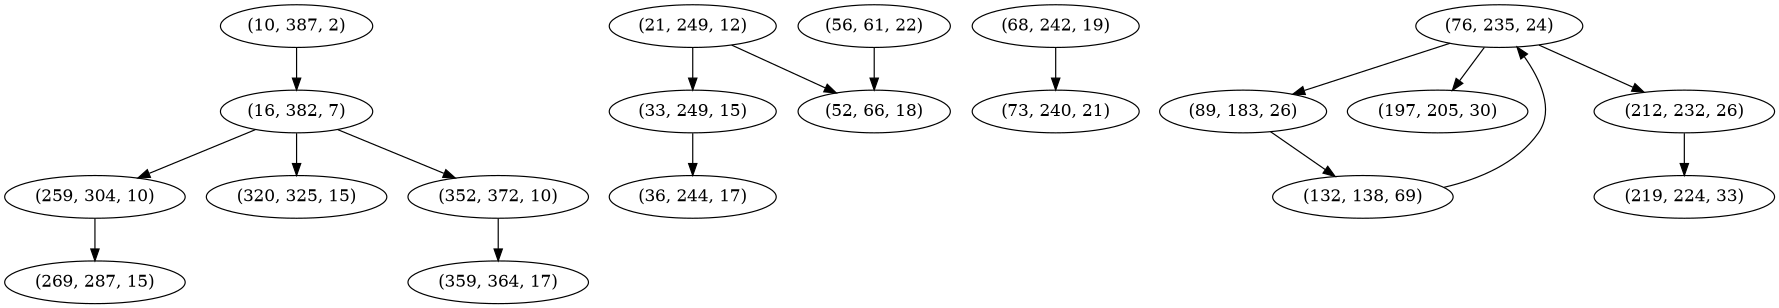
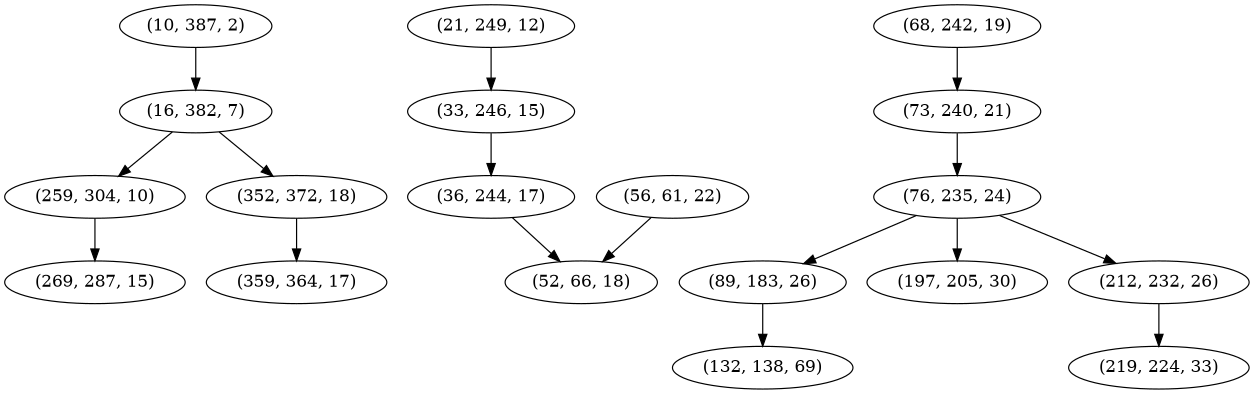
edge "(21, 249, 12)" -> "(52, 66, 18)": now "(36, 244, 17)" -> "(52, 66, 18)"
node "(33, 249, 15)": label "(33, 249, 15)" -> "(33, 246, 15)"
edge "(132, 138, 69)" -> "(76, 235, 24)": now "(73, 240, 21)" -> "(76, 235, 24)"
node "(320, 325, 15)": removed
node "(352, 372, 10)": label "(352, 372, 10)" -> "(352, 372, 18)"
